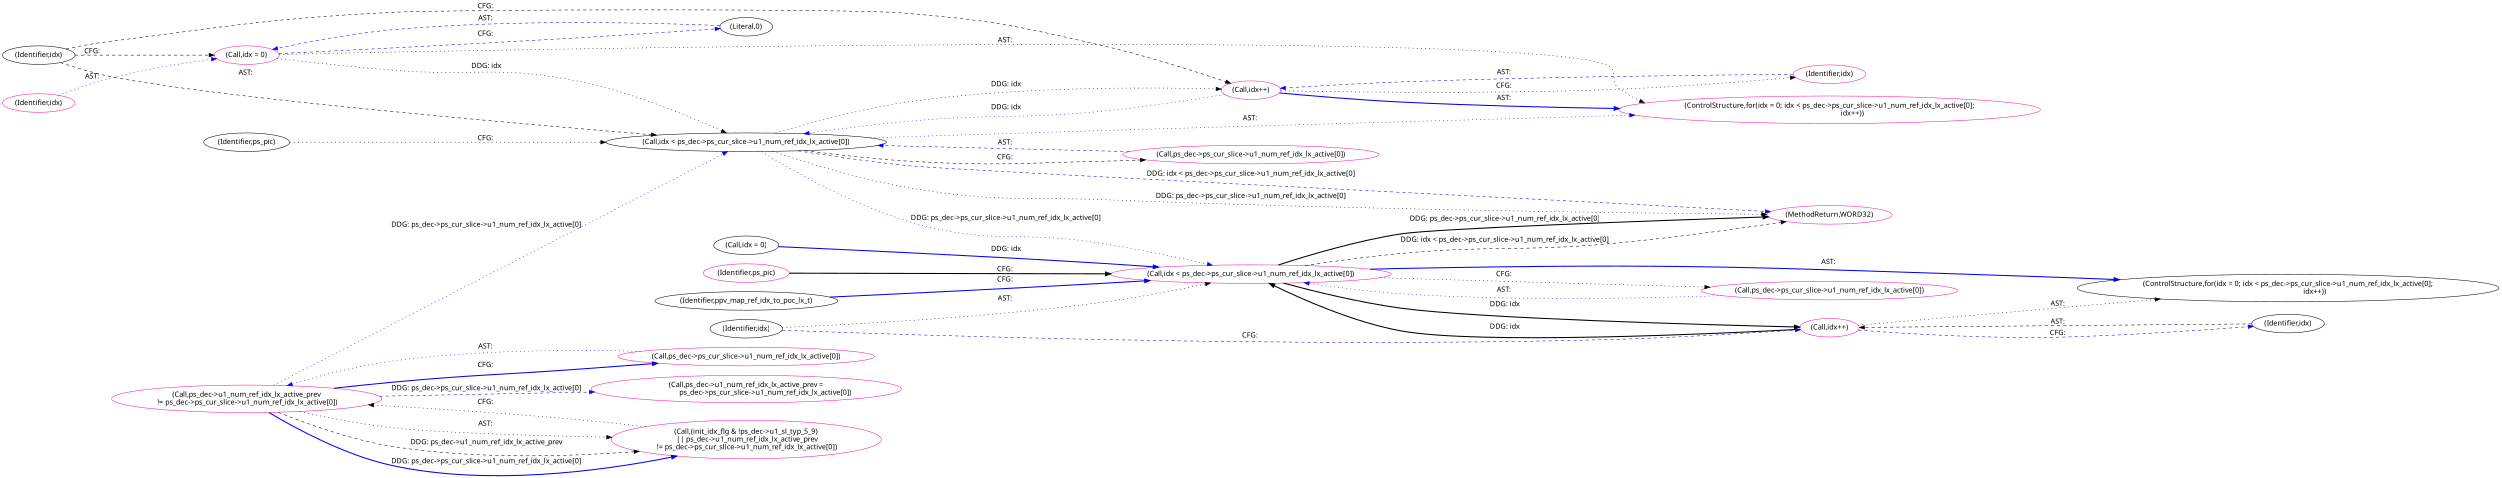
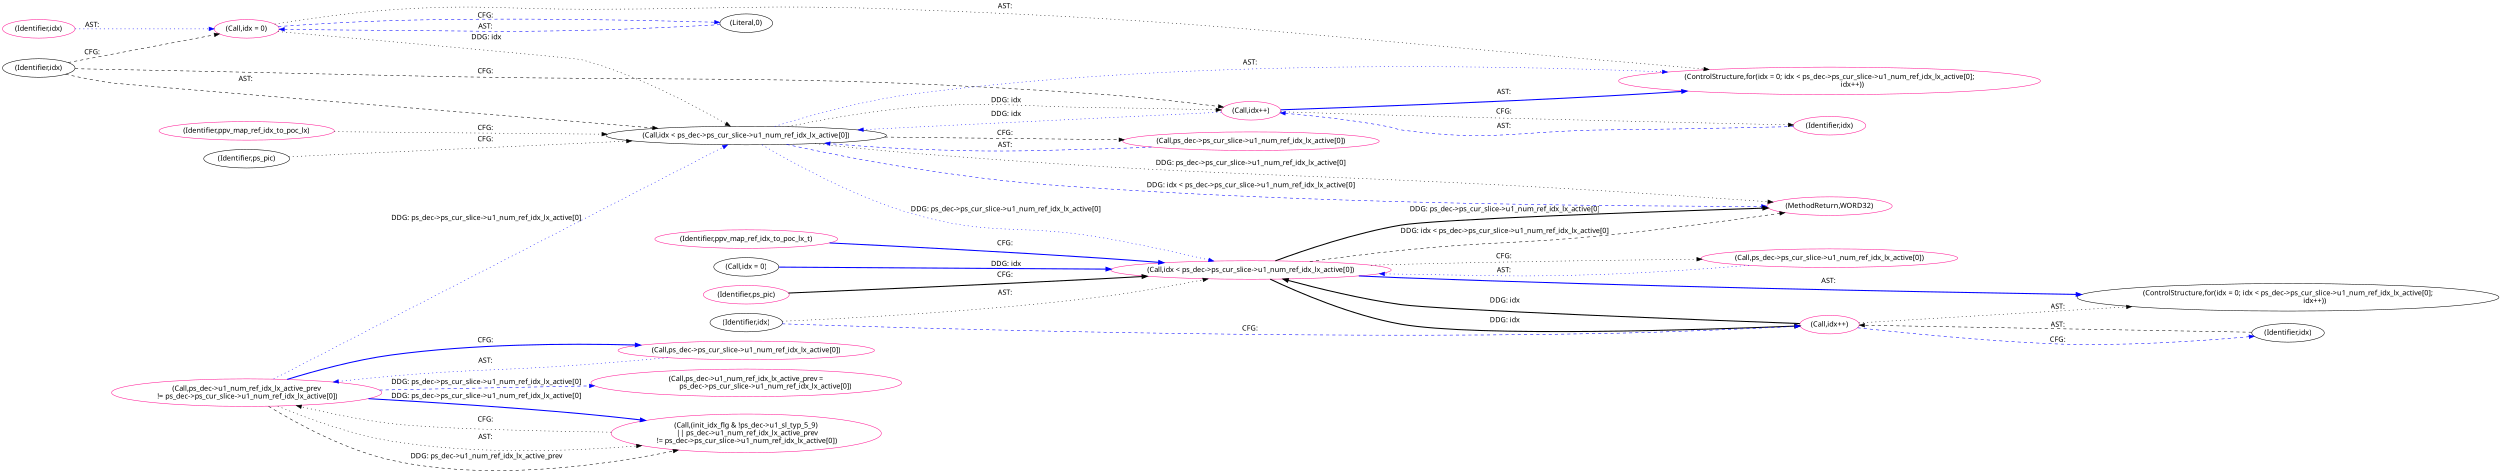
node "(Identifier,ppv_map_ref_idx_to_poc_lx)": added
node "(Identifier,ppv_map_ref_idx_to_poc_lx_t)": color black -> deeppink
